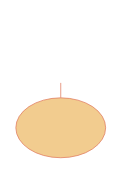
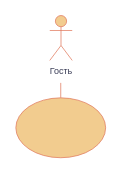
node "Гость": added
